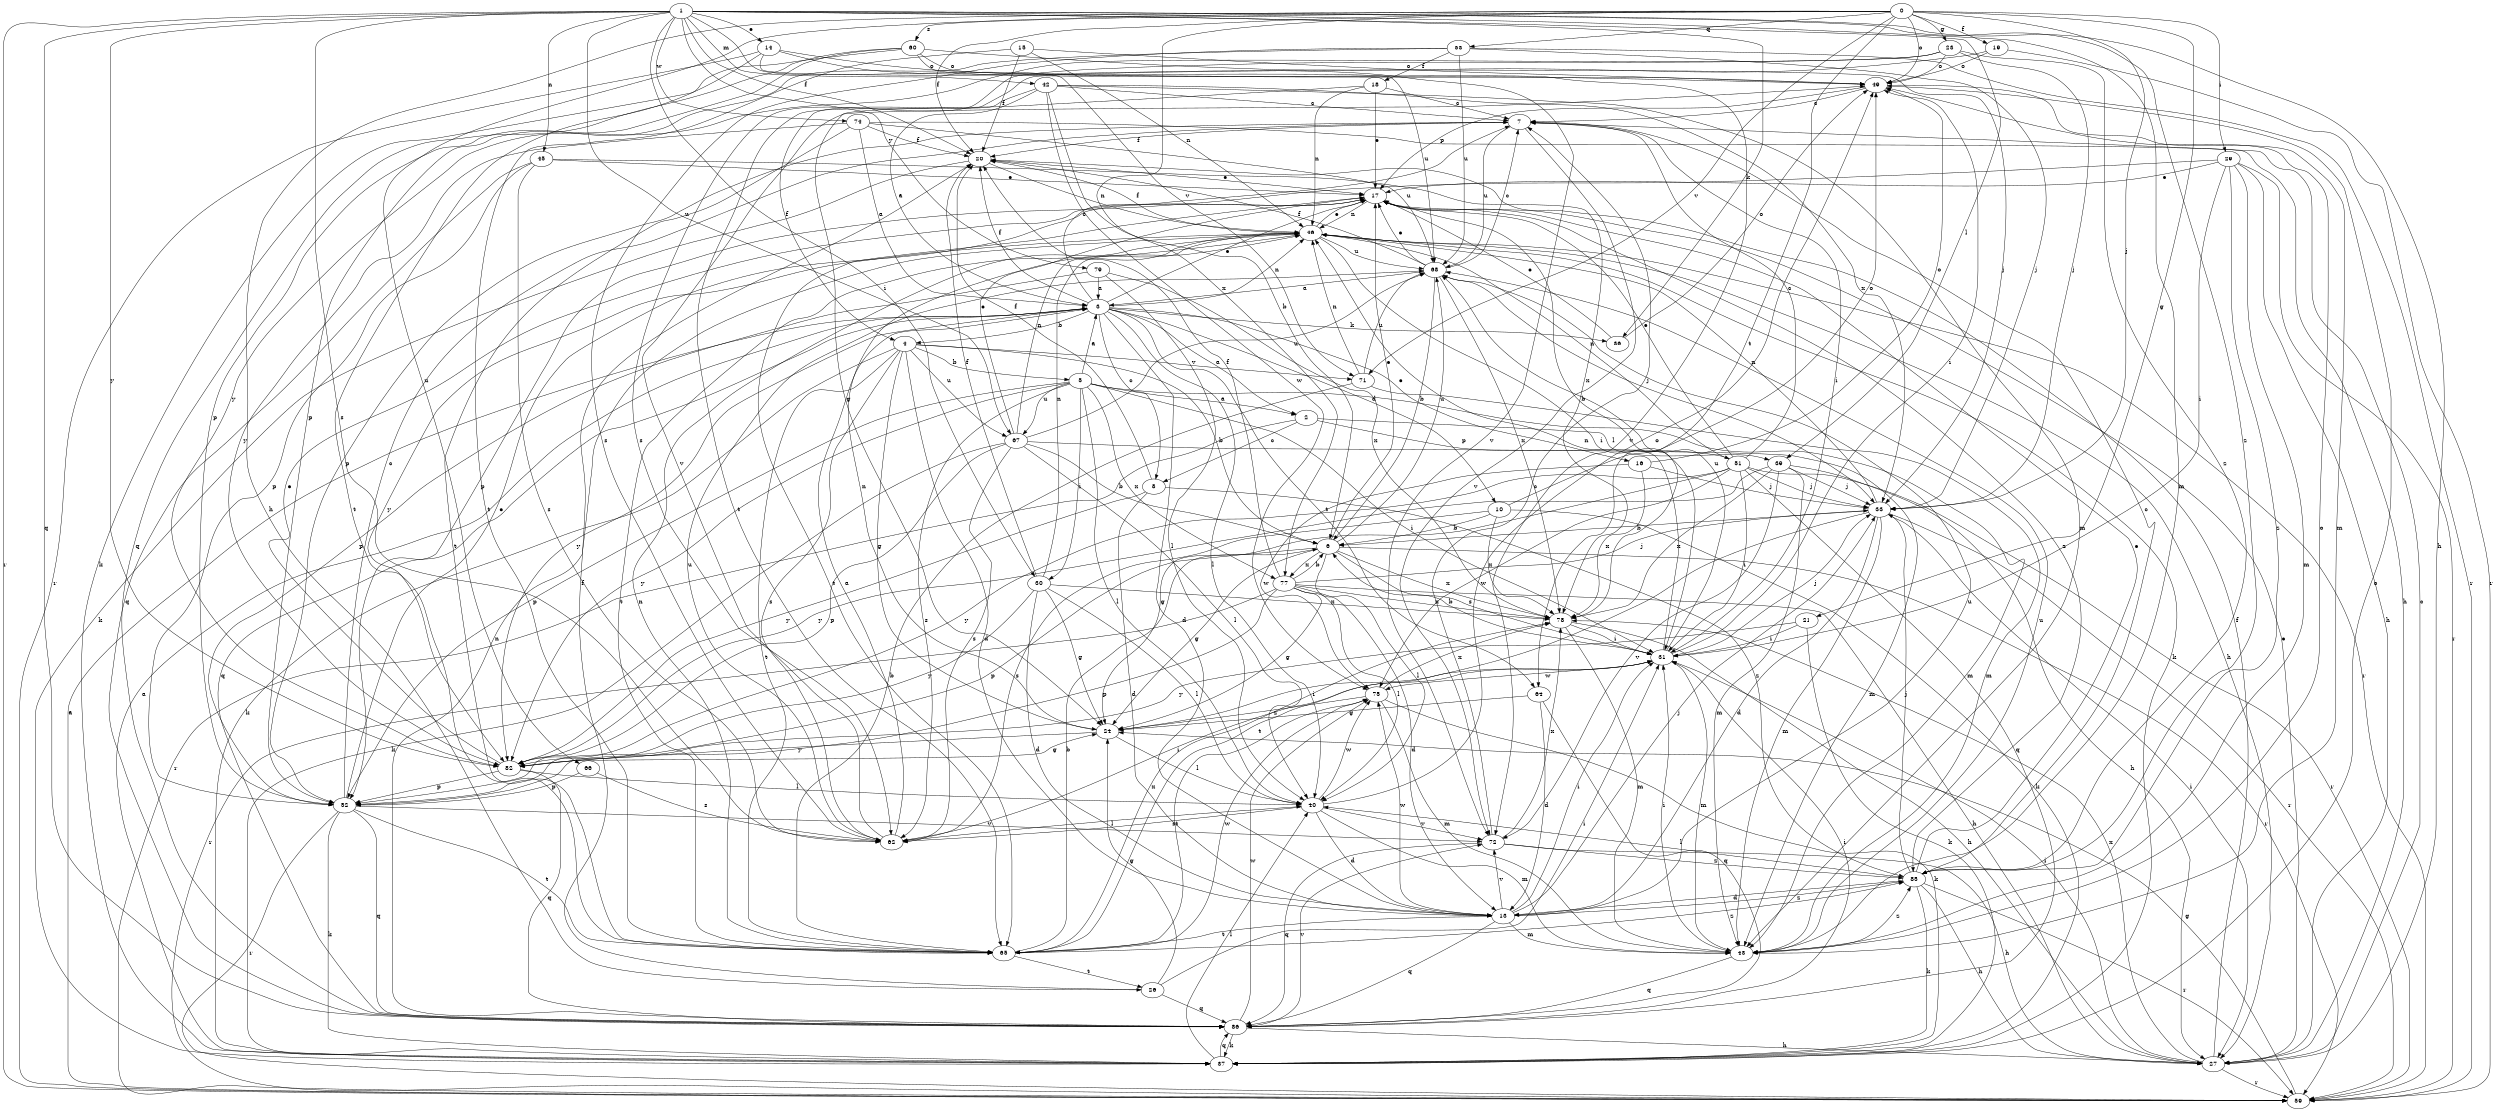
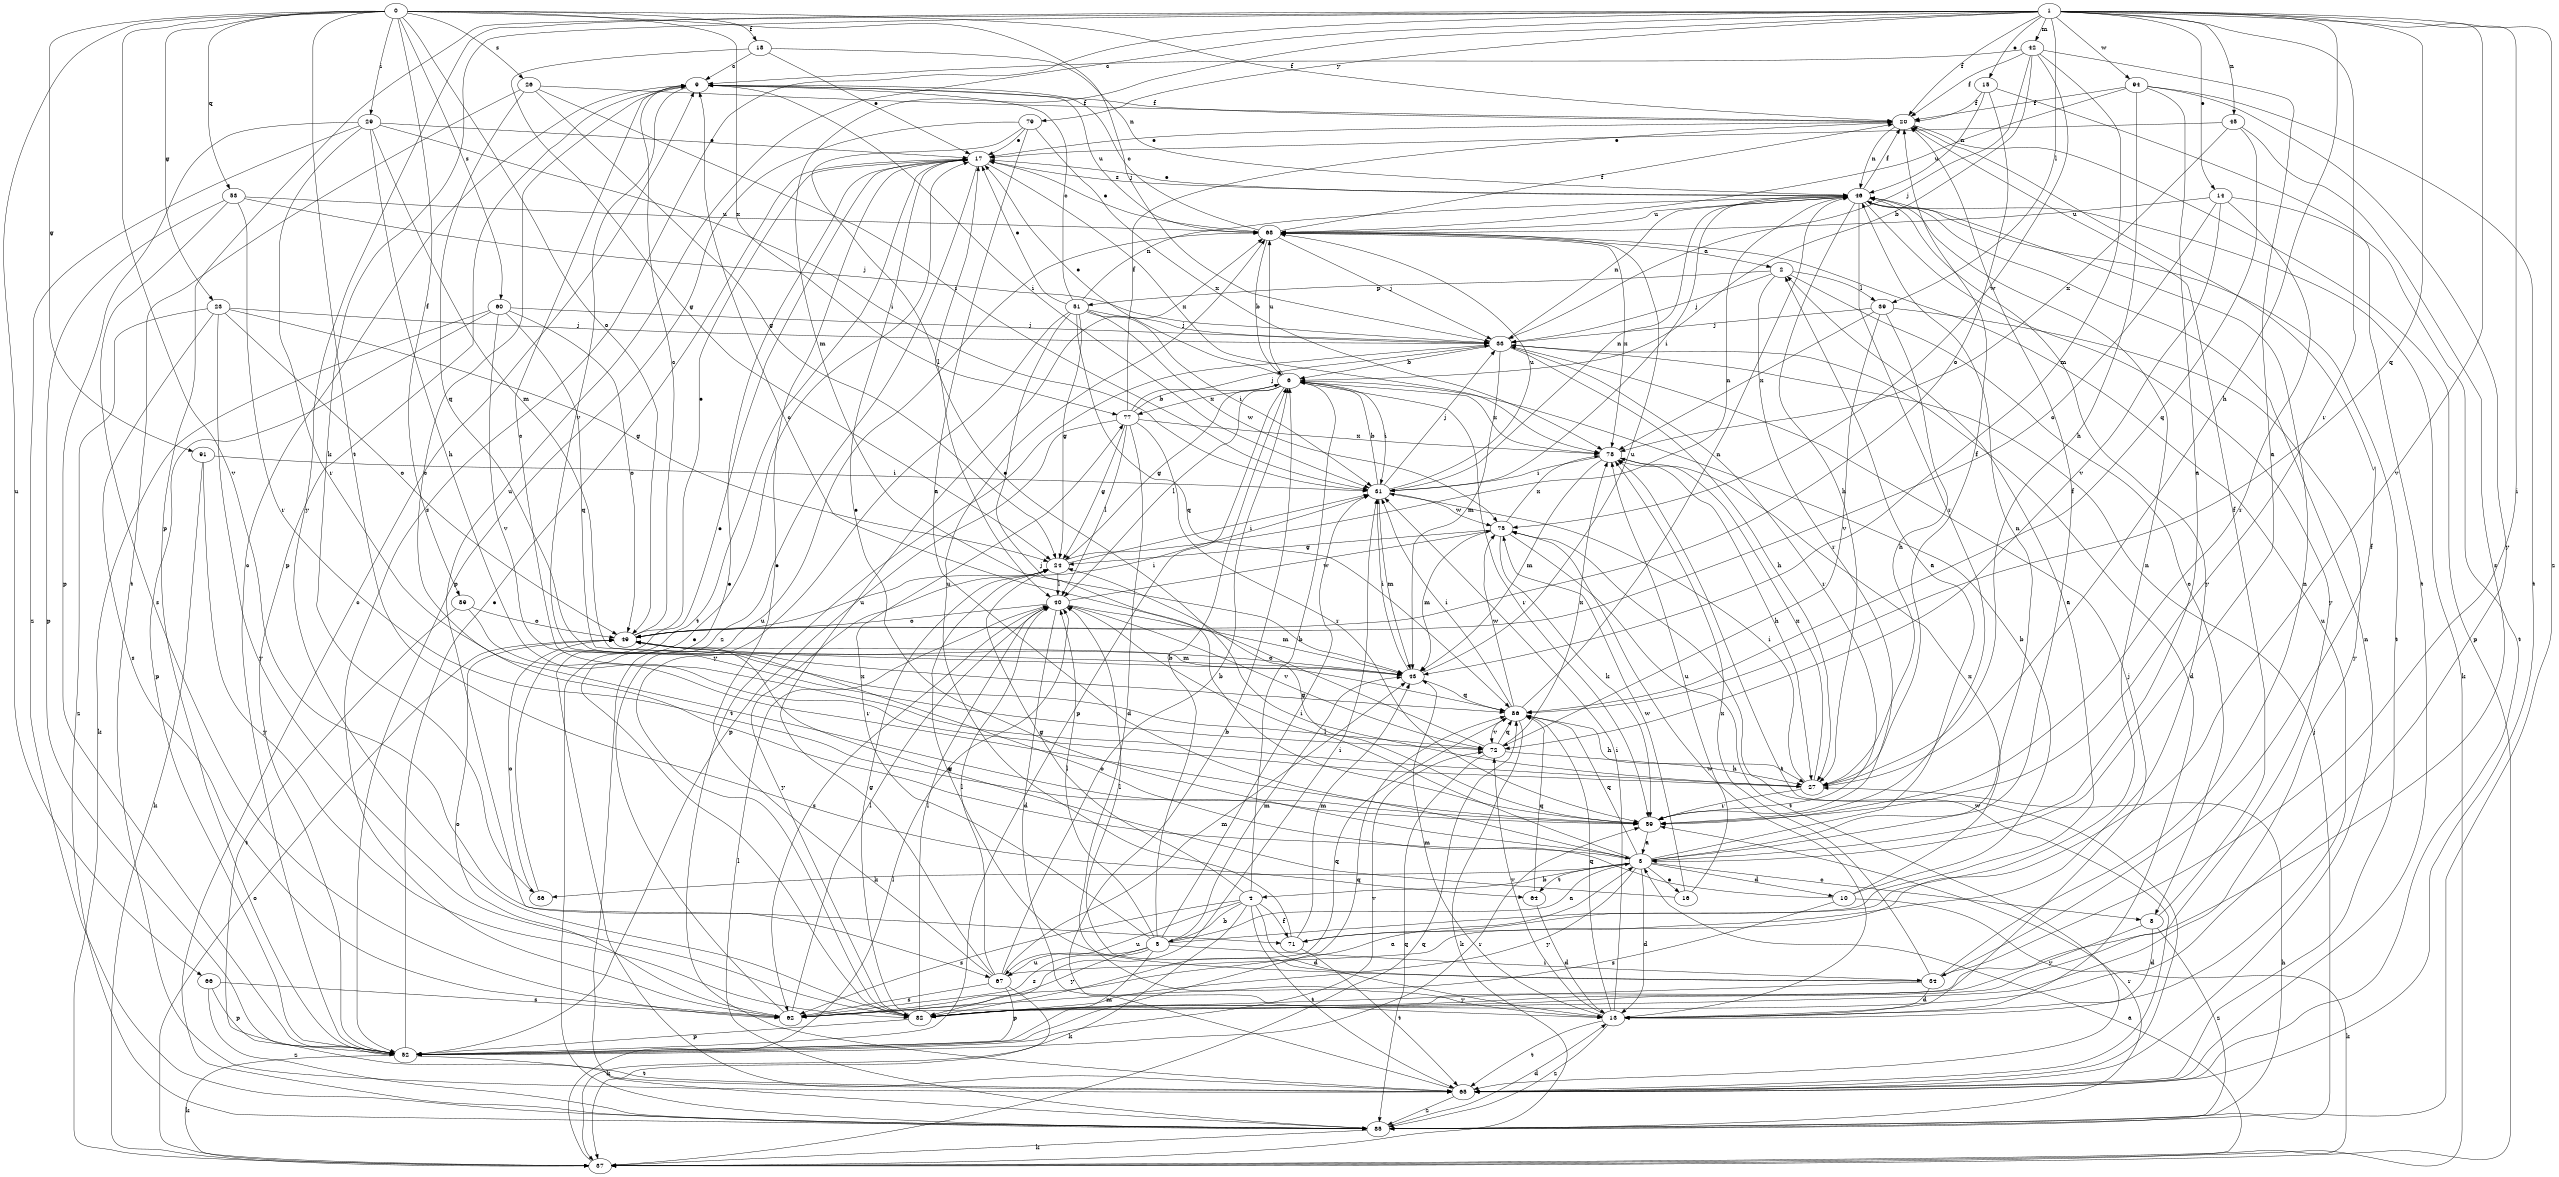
edge "1" -> "15": added, label "e"
node "19": label "19" -> "89"
edge "53" -> "18": now "0" -> "18"
node "74": label "74" -> "94"
node "7": label "7" -> "9"
edge "42" -> "4": now "42" -> "20"
edge "49" -> "17": label "p" -> "e"
edge "79" -> "17": added, label "e"
edge "17" -> "46": label "n" -> "s"
edge "68" -> "3": now "68" -> "2"
edge "42" -> "33": label "x" -> "j"
edge "67" -> "46": label "n" -> "y"
edge "4" -> "71": label "v" -> "f"
edge "31" -> "49": reversed
edge "17" -> "78": label "b" -> "x"
edge "62" -> "49": label "v" -> "o"
edge "16" -> "33": now "2" -> "33"
edge "45" -> "52": now "1" -> "52"
edge "0" -> "26": label "h" -> "s"
edge "16" -> "78": label "x" -> "u"
node "30": label "30" -> "34"
edge "5" -> "52": label "p" -> "m"
edge "6" -> "31": label "s" -> "i"
edge "20" -> "37": label "k" -> "p"
node "21": label "21" -> "91"
edge "77" -> "27": removed, label "h"
edge "5" -> "6": added, label "b"
edge "71" -> "65": label "b" -> "t"
edge "39" -> "43": removed, label "m"
edge "75" -> "24": label "z" -> "g"
edge "64" -> "24": now "23" -> "24"
edge "65" -> "78": label "x" -> "t"
edge "33" -> "27": label "i" -> "h"
edge "51" -> "59": label "r" -> "j"
edge "72" -> "85": label "z" -> "q"
edge "43" -> "85": now "66" -> "85"
edge "65" -> "26": reversed
edge "75" -> "37": now "75" -> "59"
